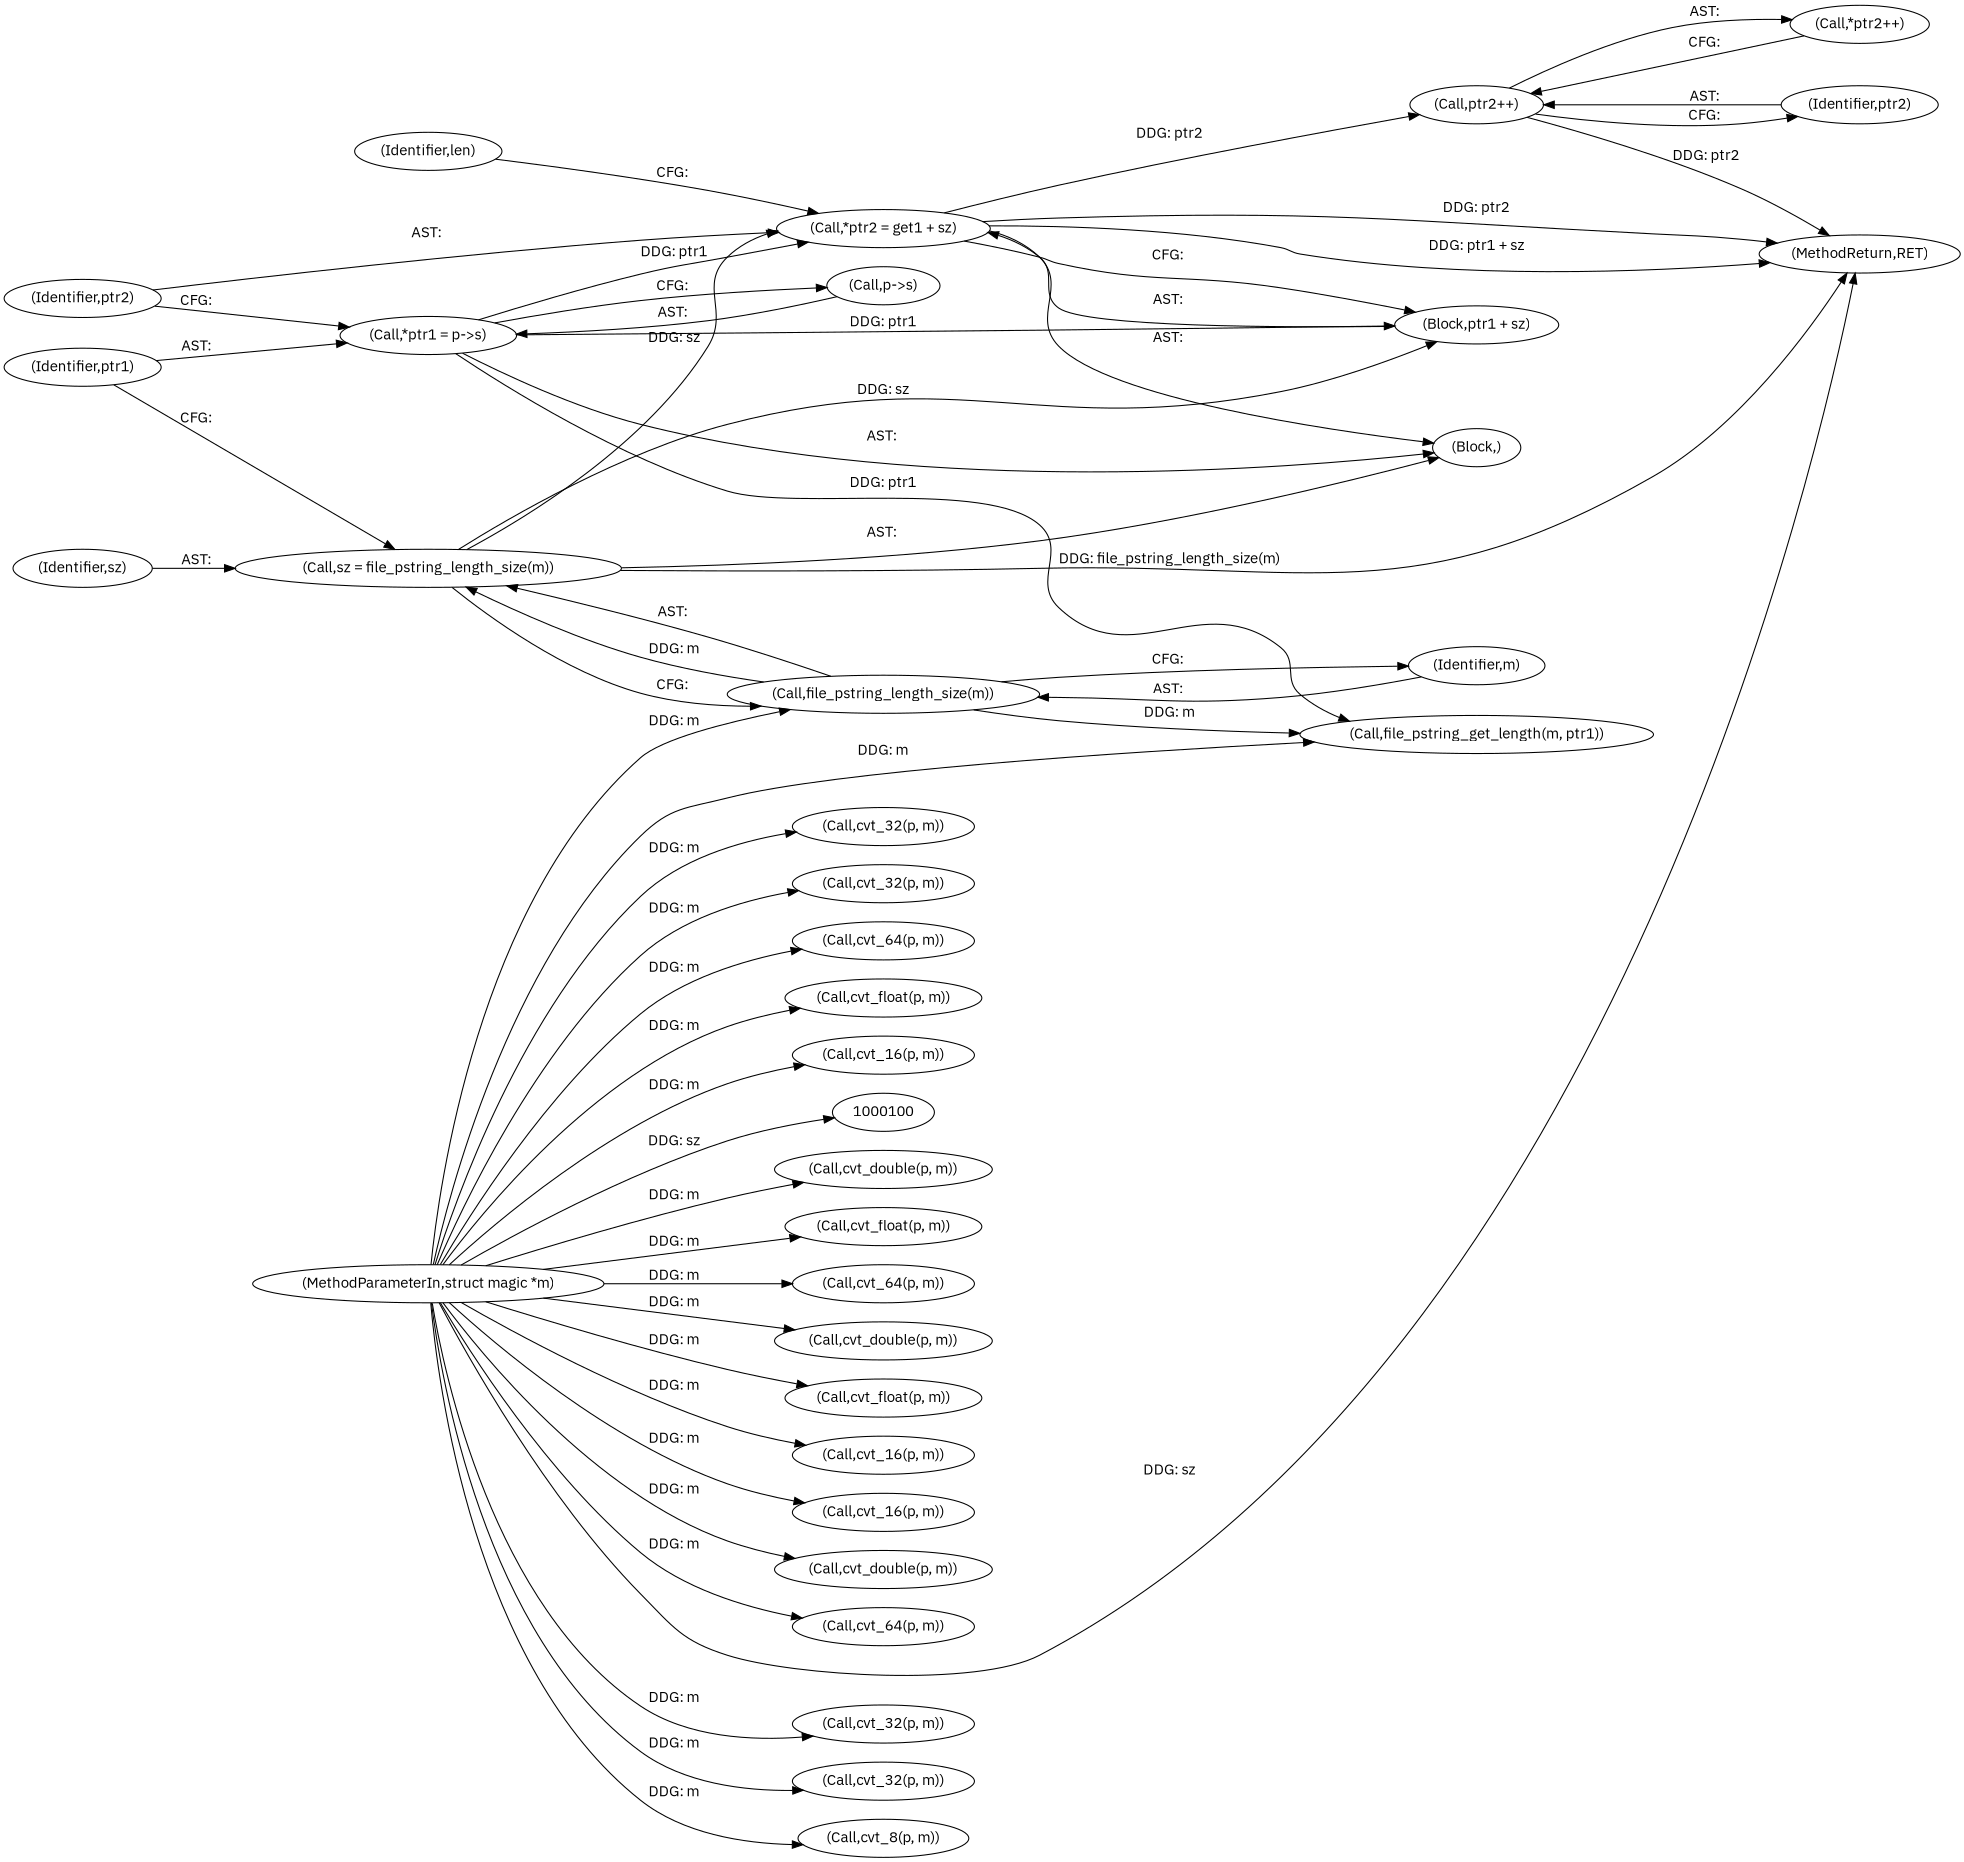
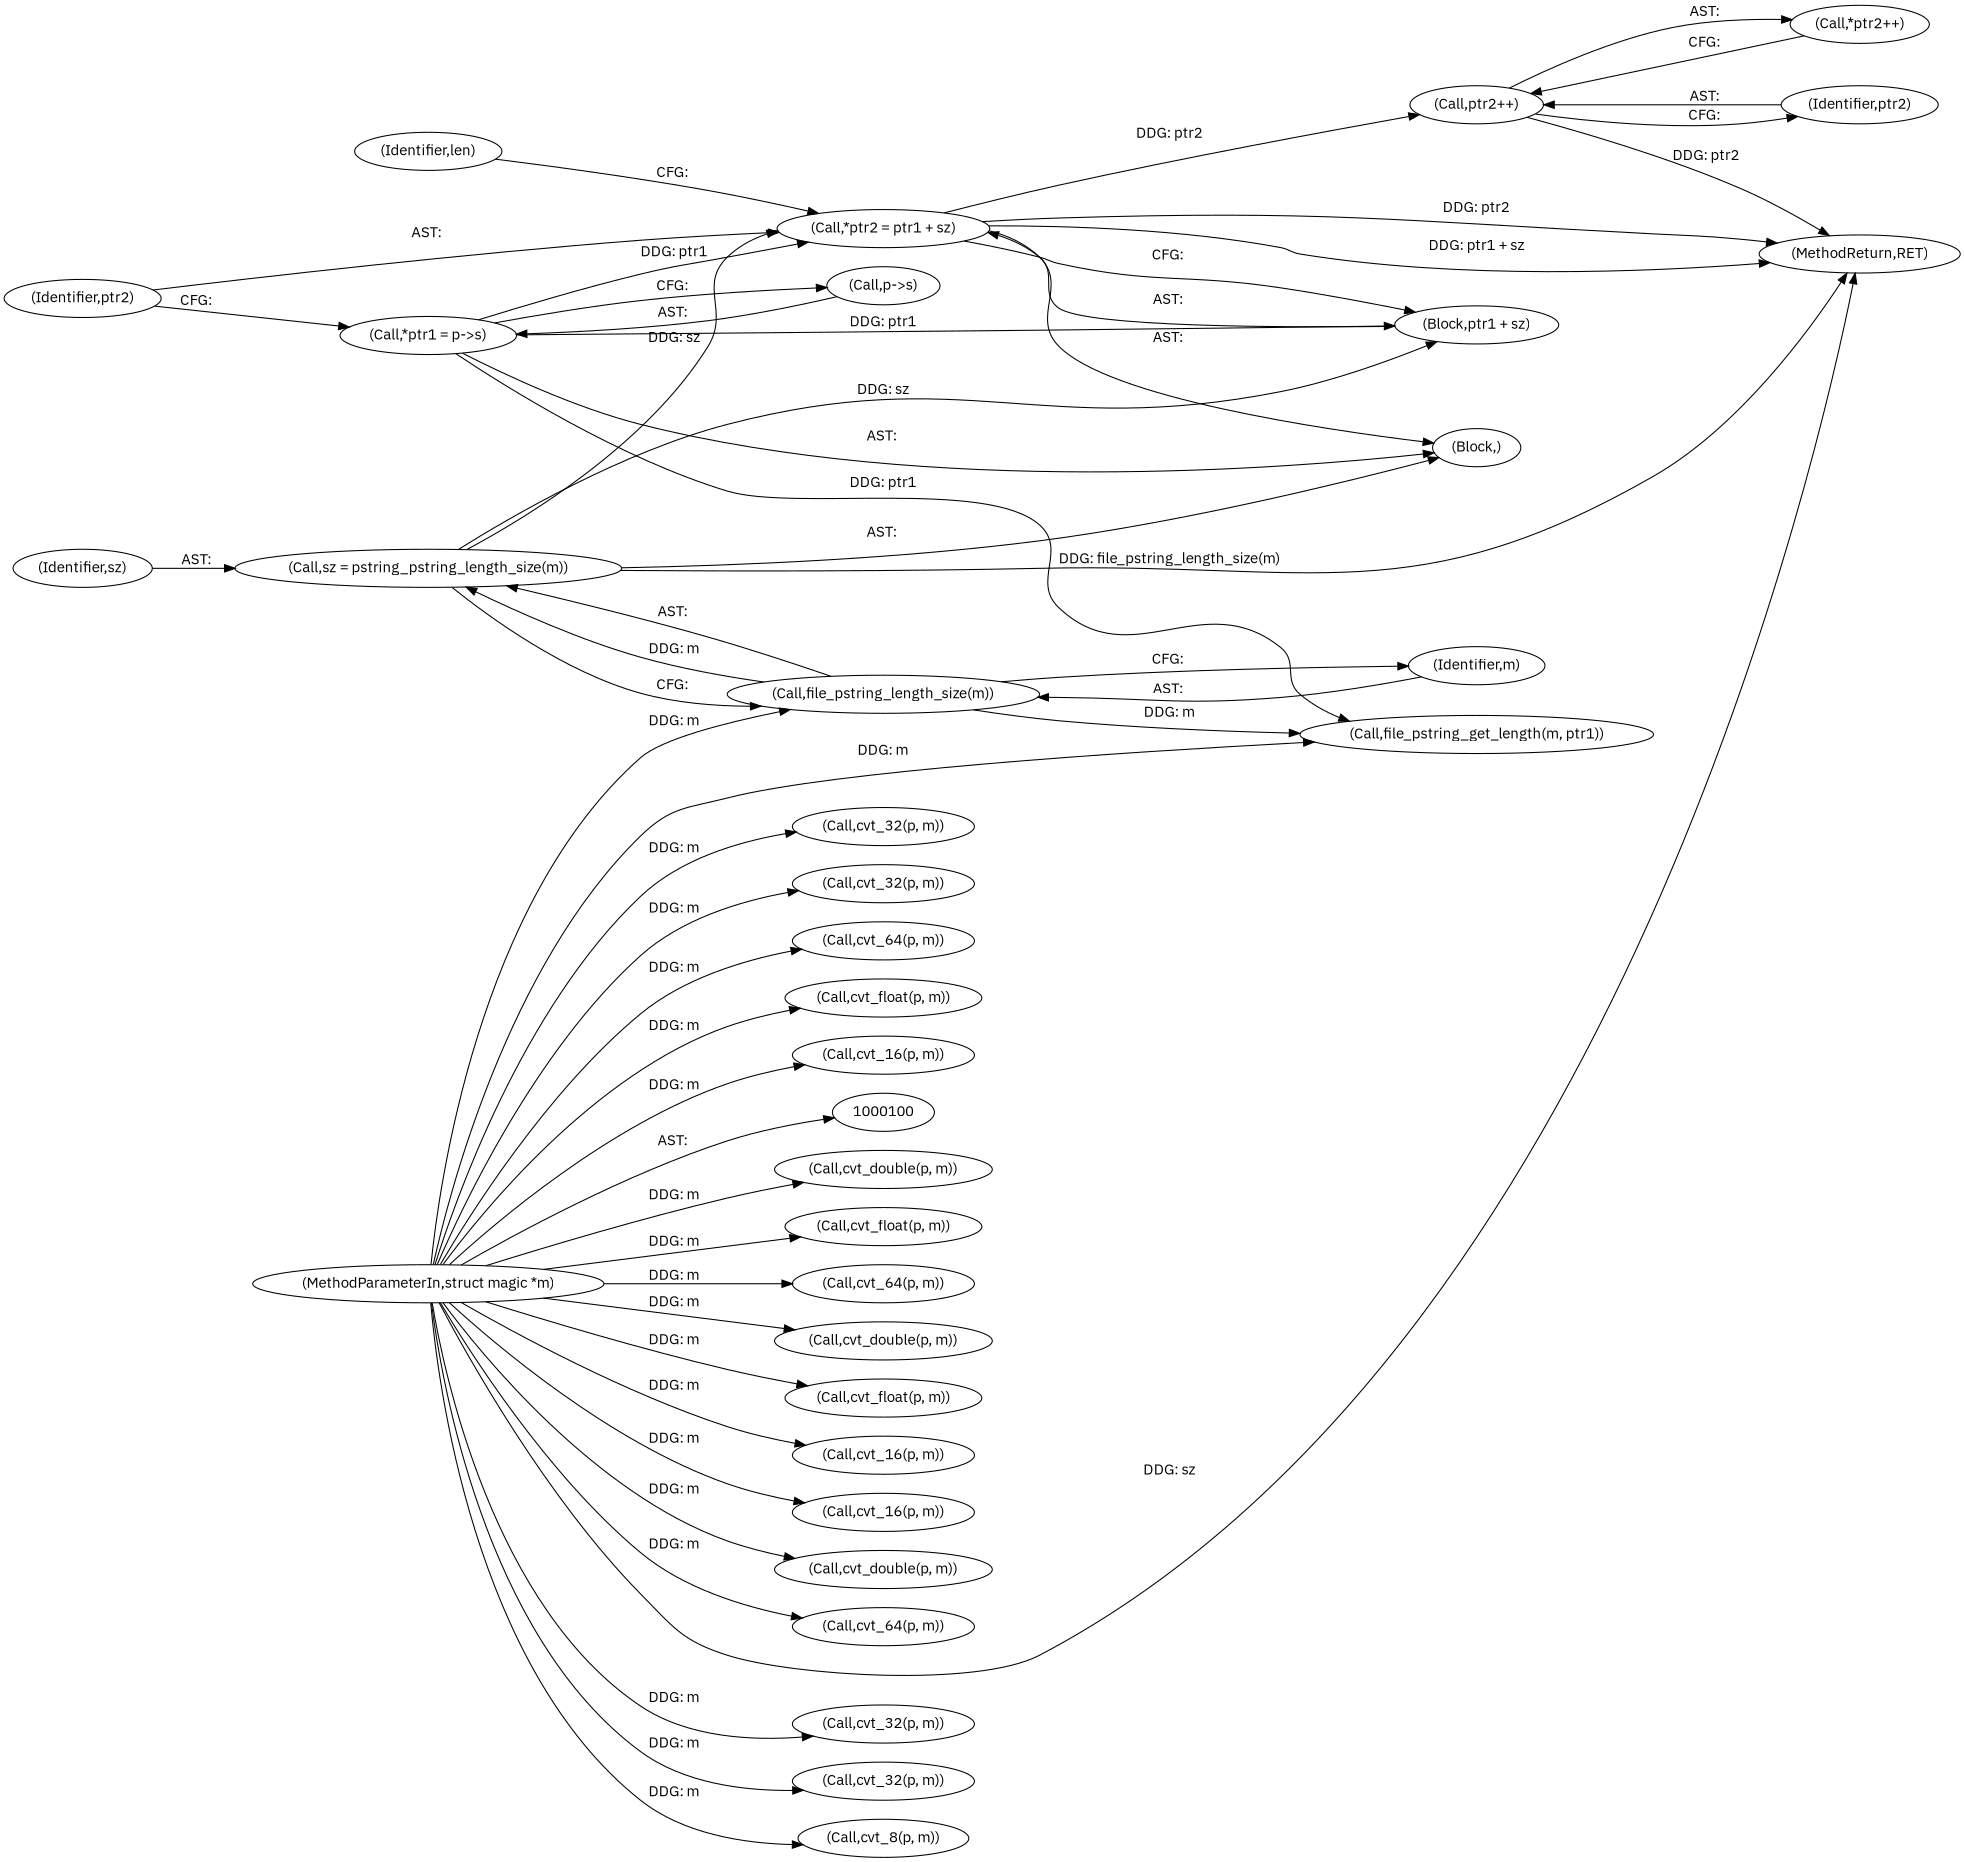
node "(Call,*ptr2 = get1 + sz)": label "(Call,*ptr2 = get1 + sz)" -> "(Call,*ptr2 = ptr1 + sz)"
node "(Identifier,ptr1)": removed
node "(Call,sz = file_pstring_length_size(m))": label "(Call,sz = file_pstring_length_size(m))" -> "(Call,sz = pstring_pstring_length_size(m))"
edge "(MethodParameterIn,struct magic *m)" -> "1000100": label "DDG: sz" -> "AST: "
